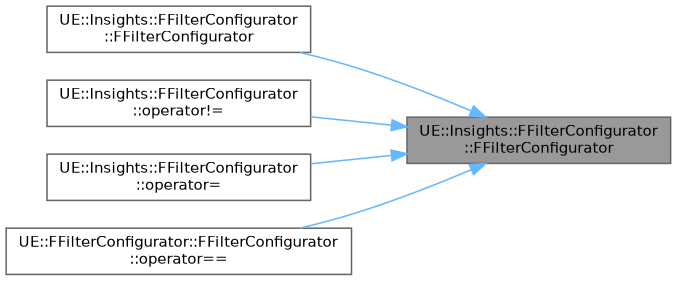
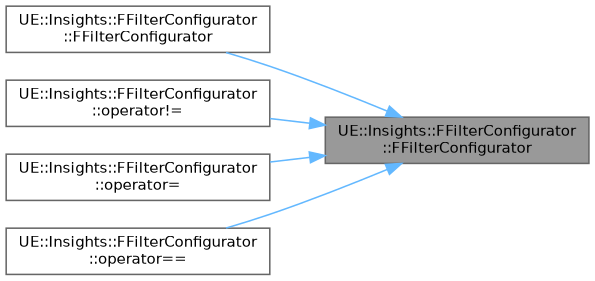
node "UE::FFilterConfigurator::FFilterConfigurator ::operator==": label "UE::FFilterConfigurator::FFilterConfigurator ::operator==" -> "UE::Insights::FFilterConfigurator ::operator=="
